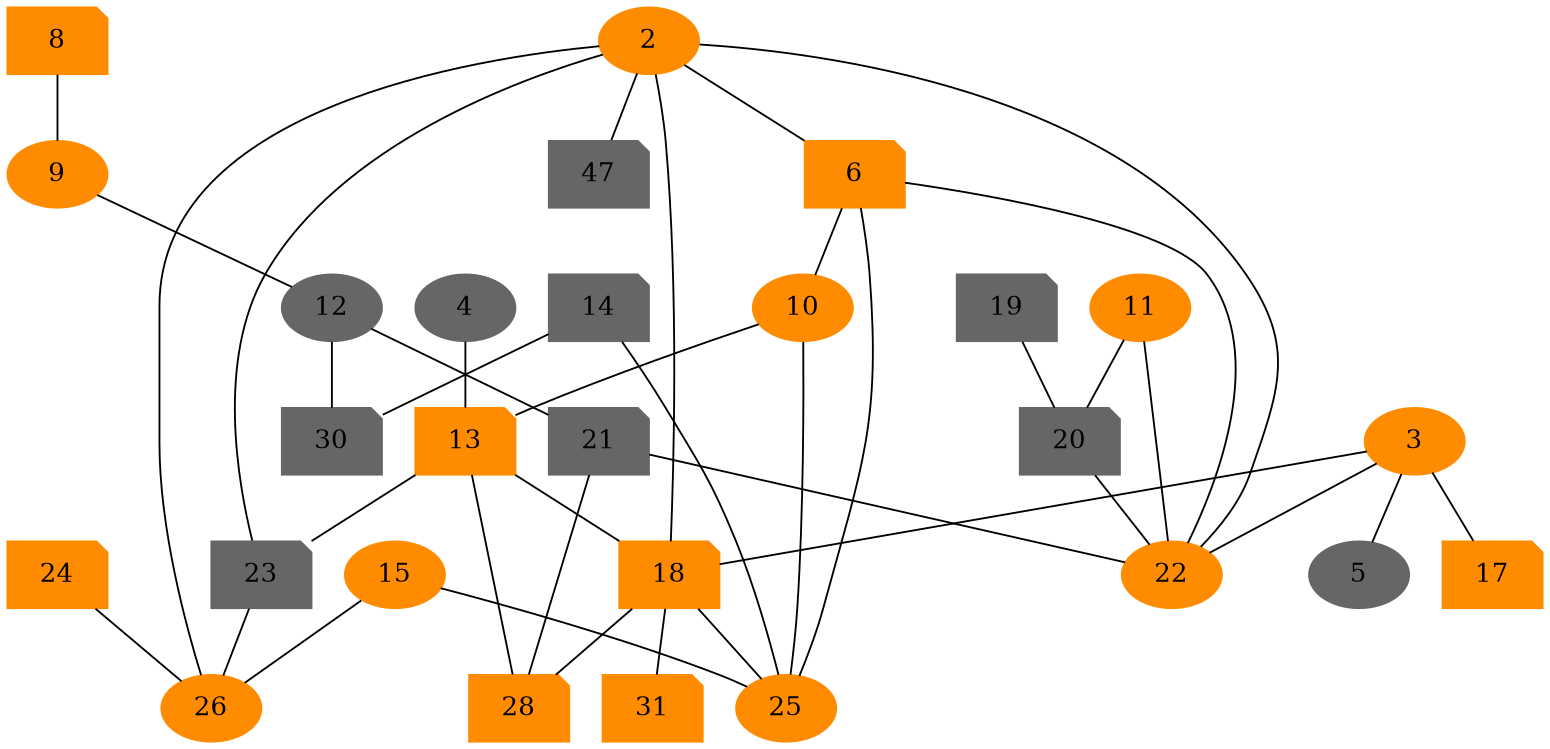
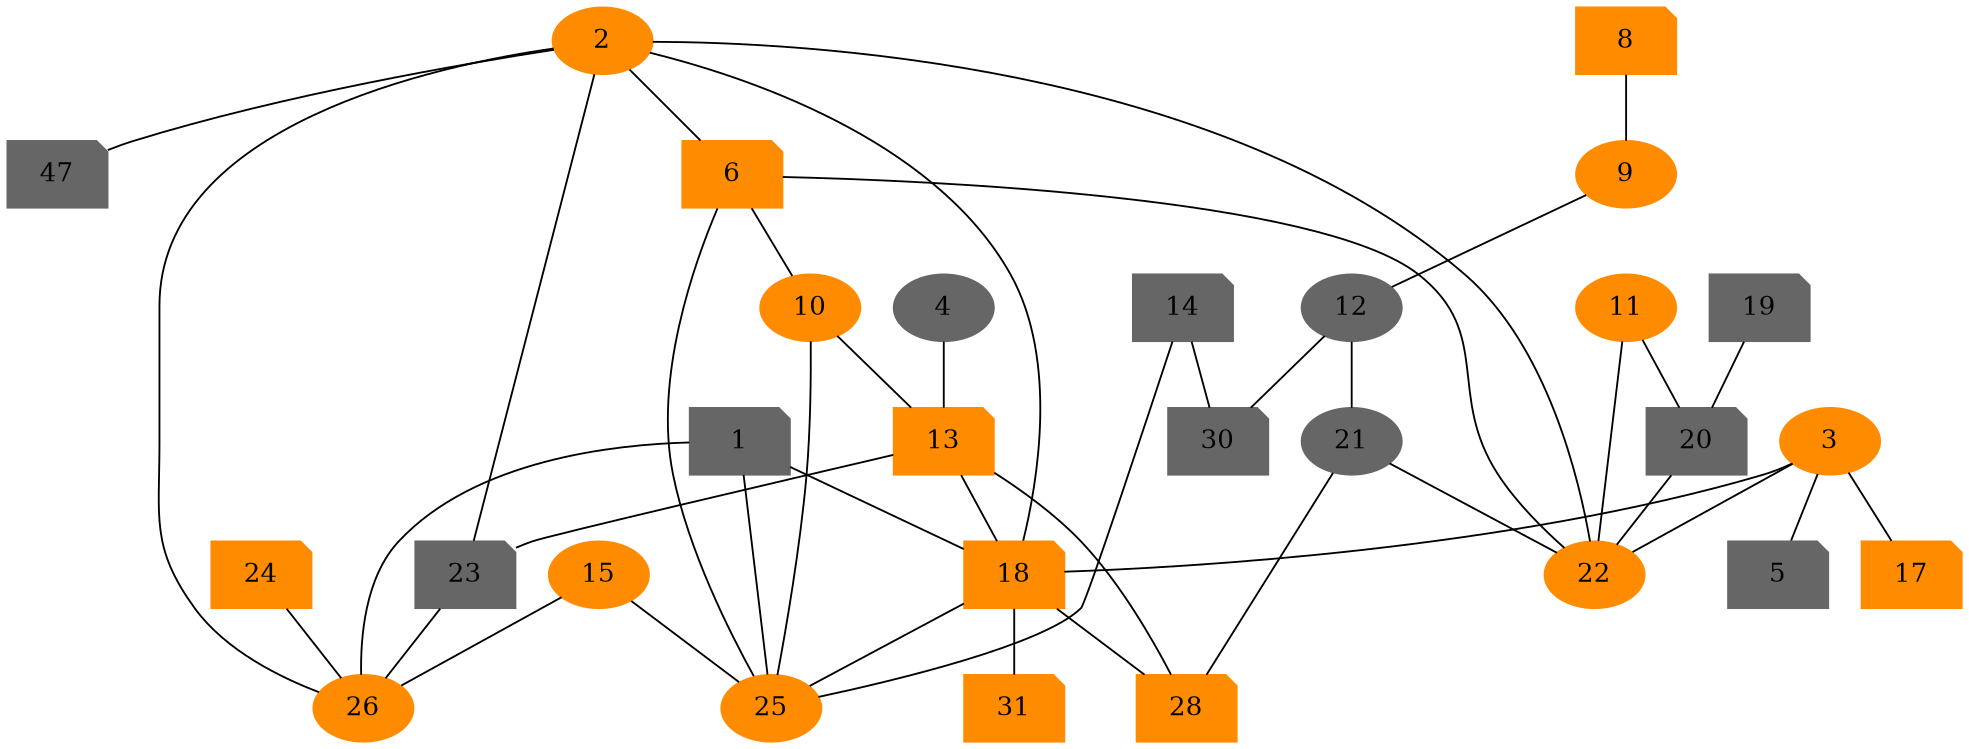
node "21": shape note -> ellipse
node "1": added
node "5": shape ellipse -> note
